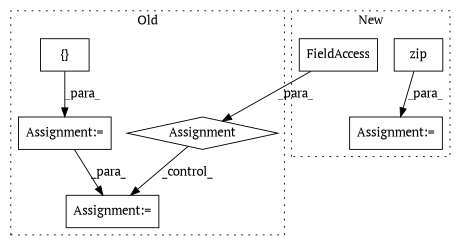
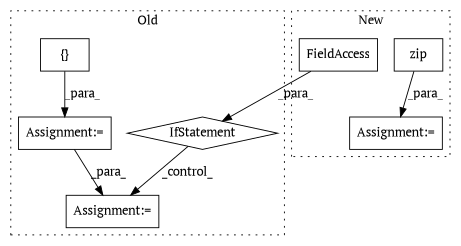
node "Assignment": label "Assignment" -> "IfStatement"
